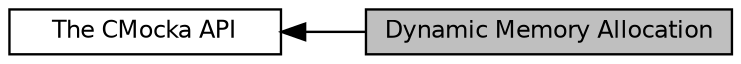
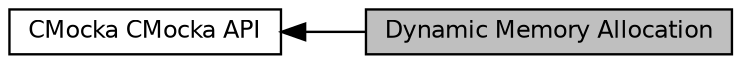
node "The CMocka API": label "The CMocka API" -> "CMocka CMocka API"
